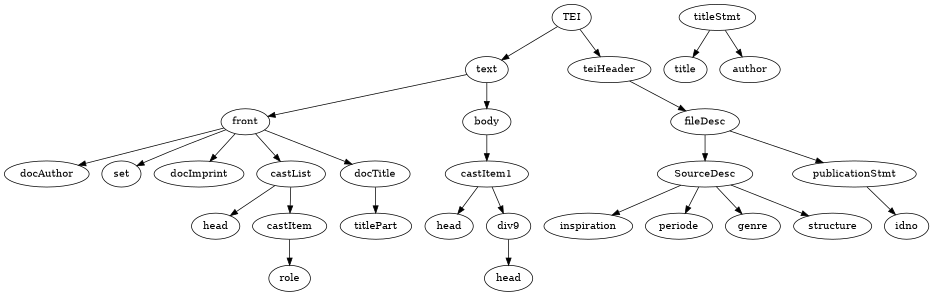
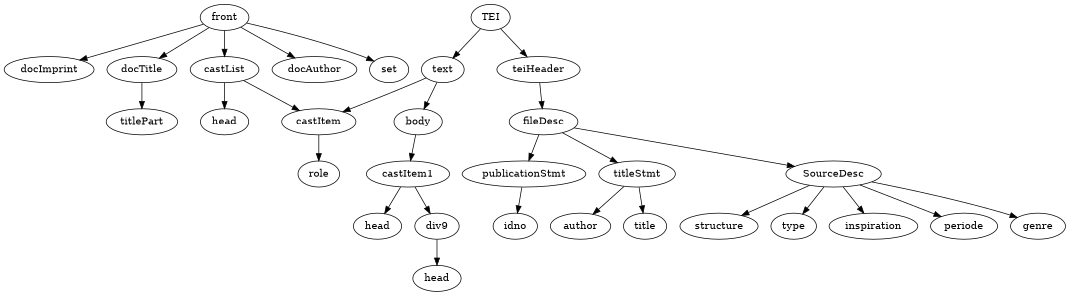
edge "text" -> "front": now "text" -> "castItem"
edge "fileDesc" -> "titleStmt": added
node "type": added
